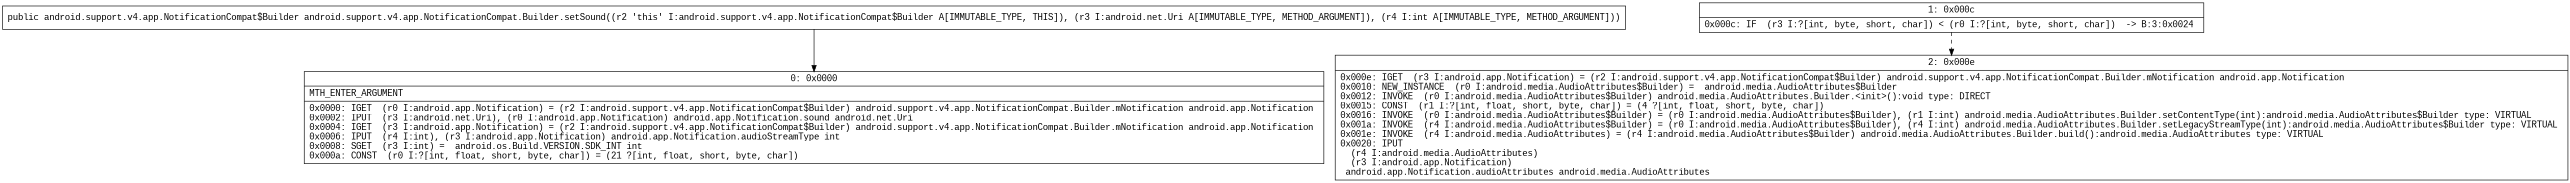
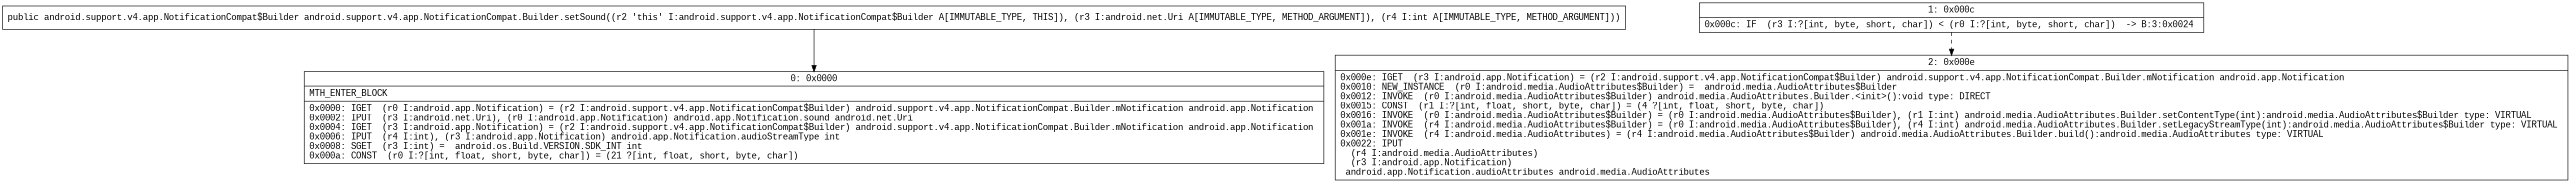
node "0: 0x0000": text "MTH_ENTER_ARGUMENT" -> "MTH_ENTER_BLOCK"
node "2: 0x000e": text "0x0020: IPUT" -> "0x0022: IPUT"
